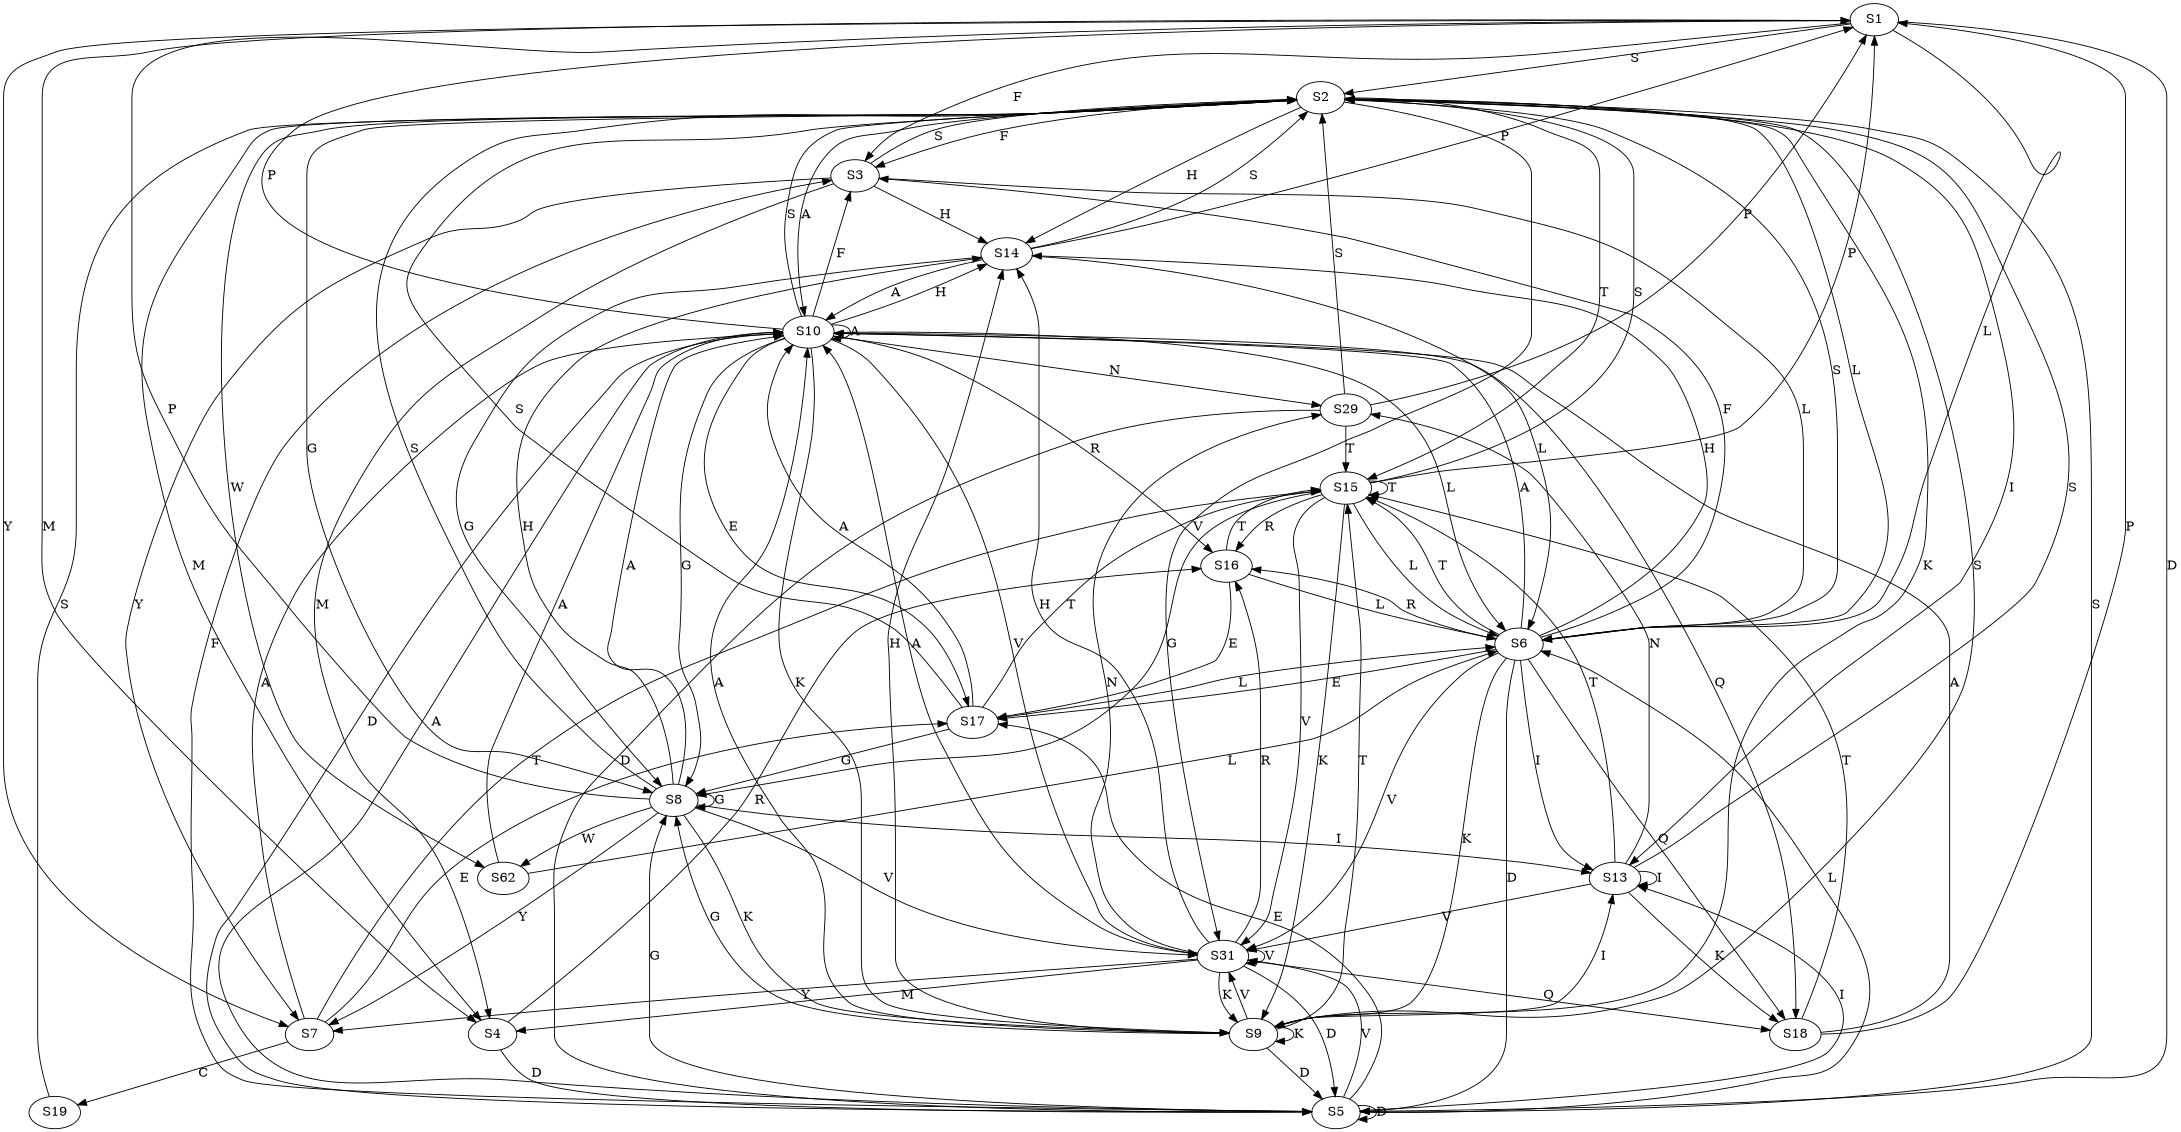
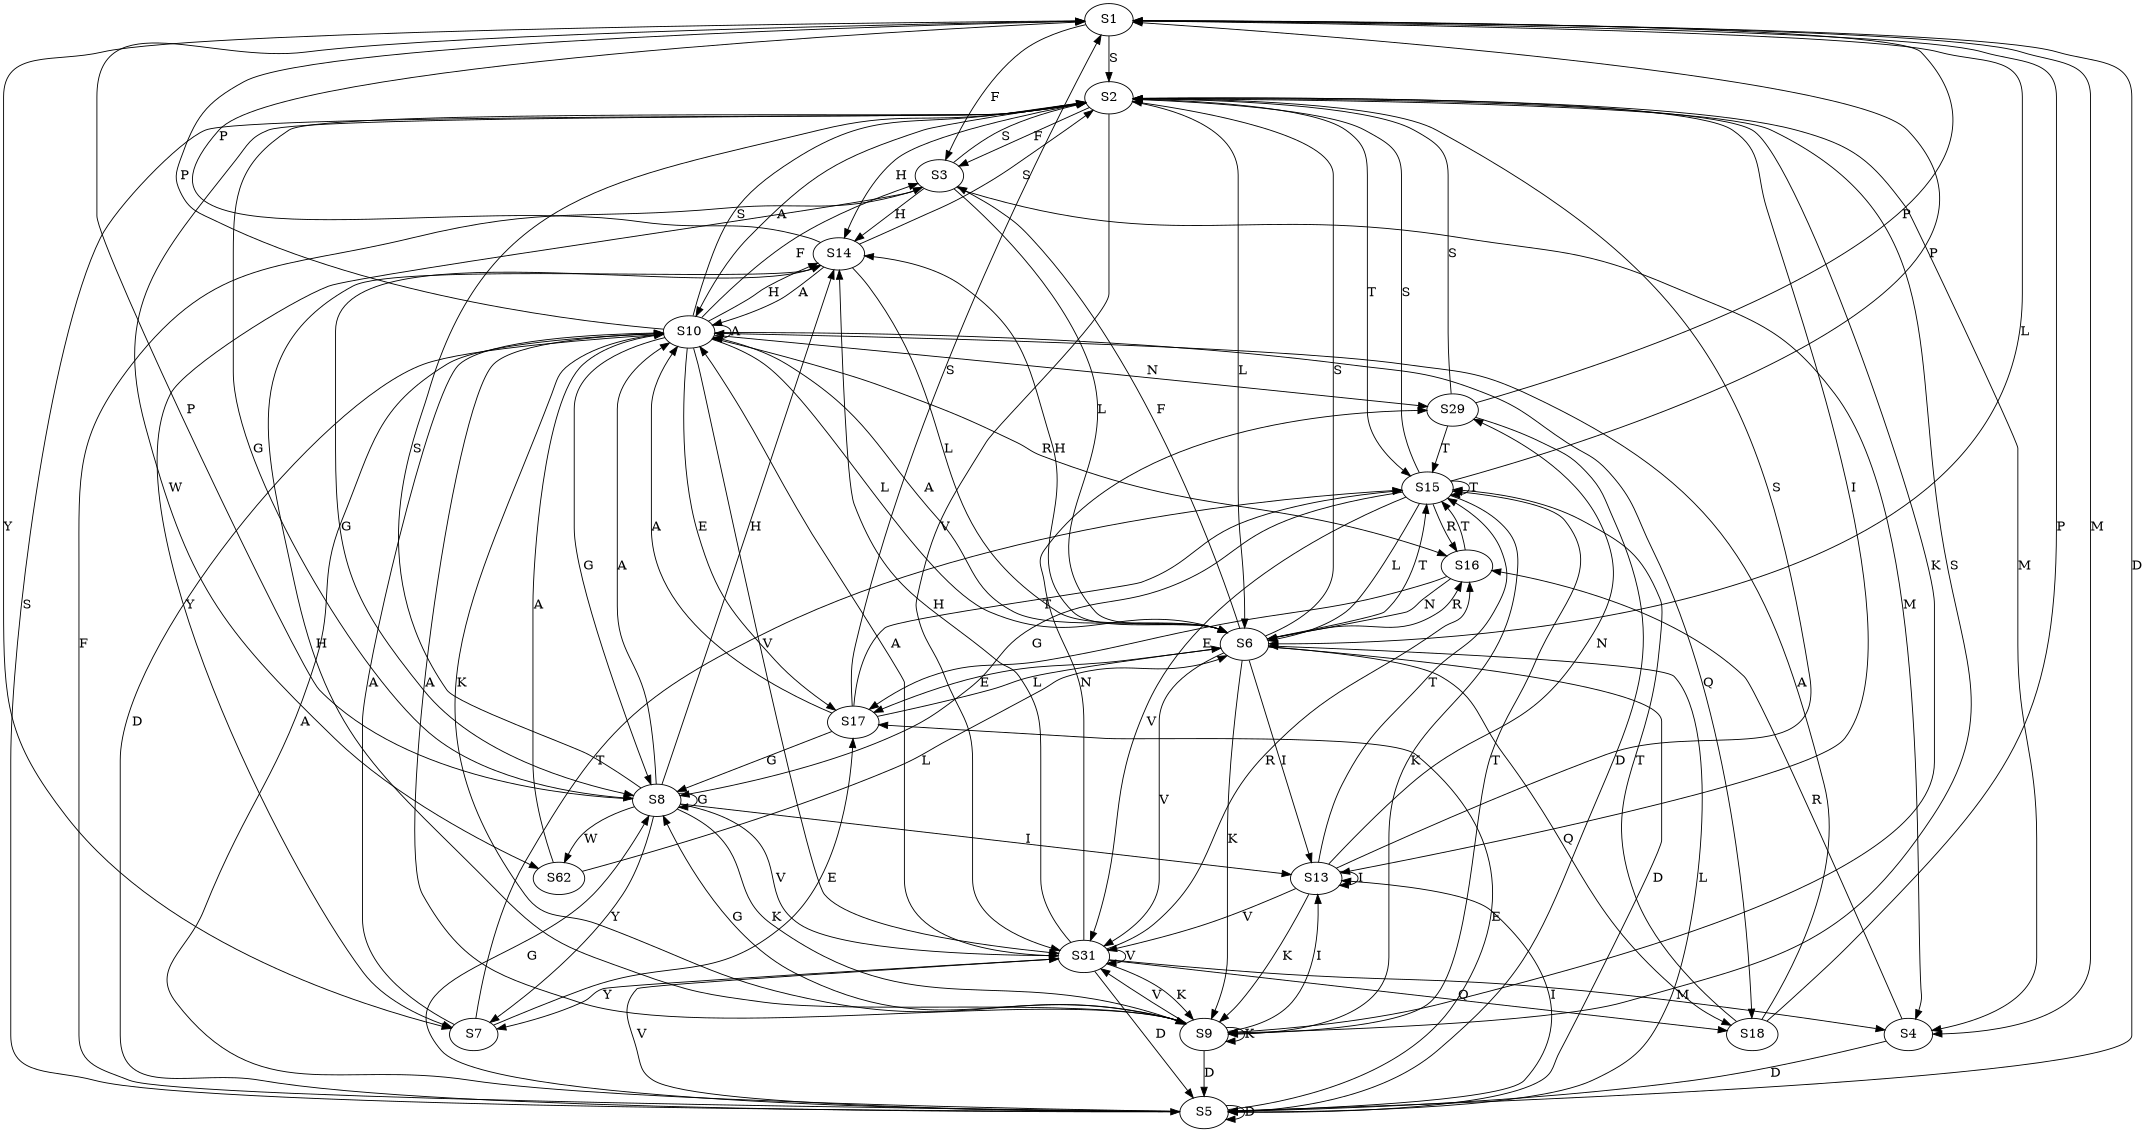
edge "S17" -> "S2": now "S17" -> "S1"
edge "S16" -> "S6": label "L" -> "N"
edge "S13" -> "S18": now "S13" -> "S9"
node "S19": removed
